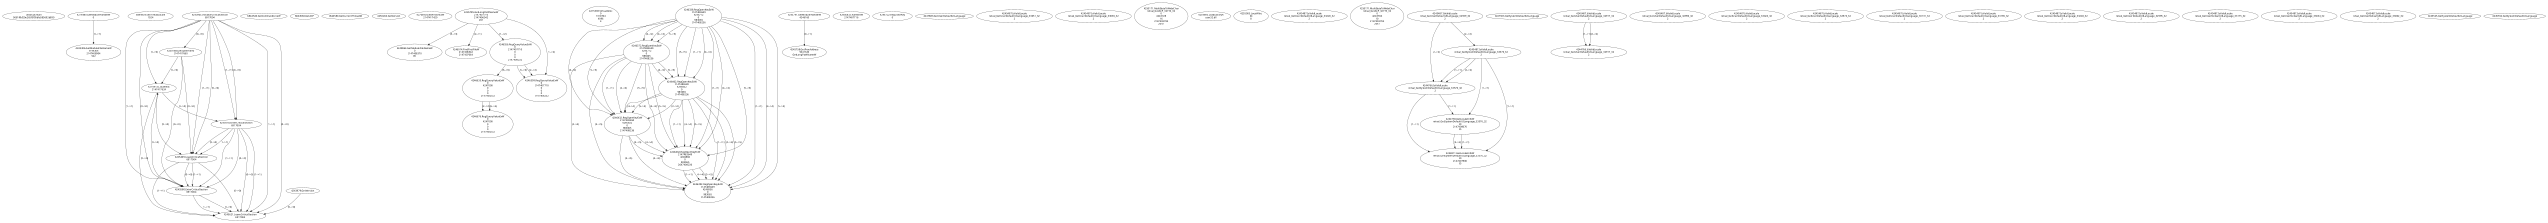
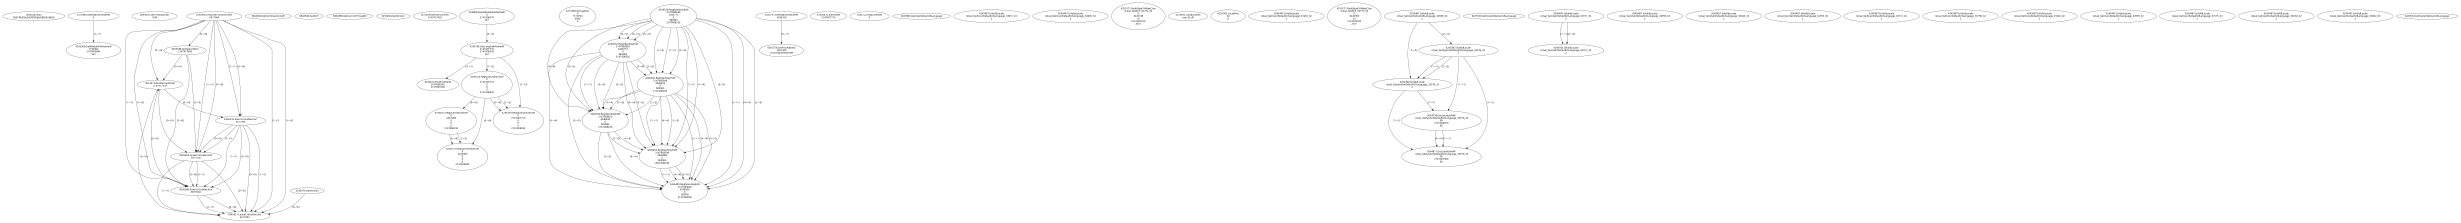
node "4245525.GetSystemDefaultUILanguage": removed
edge "4245785.GetLongPathNameW 2147407710 2147406542 261" -> "4248064.GetModuleFileNameW 0 2147408370 261": reversed
node "4214413.LocalAlloc 2147417624": label "4214413.LocalAlloc 2147417624" -> "4214413.GetStartupInfoW 2147417624"
edge "4246556.RegQueryValueExW 0 2147407710 0 0 0 2147408232" -> "4246676.RegQueryValueExW 0 4247000 0 0 0 2147408232": added, label "(6-->6)"
